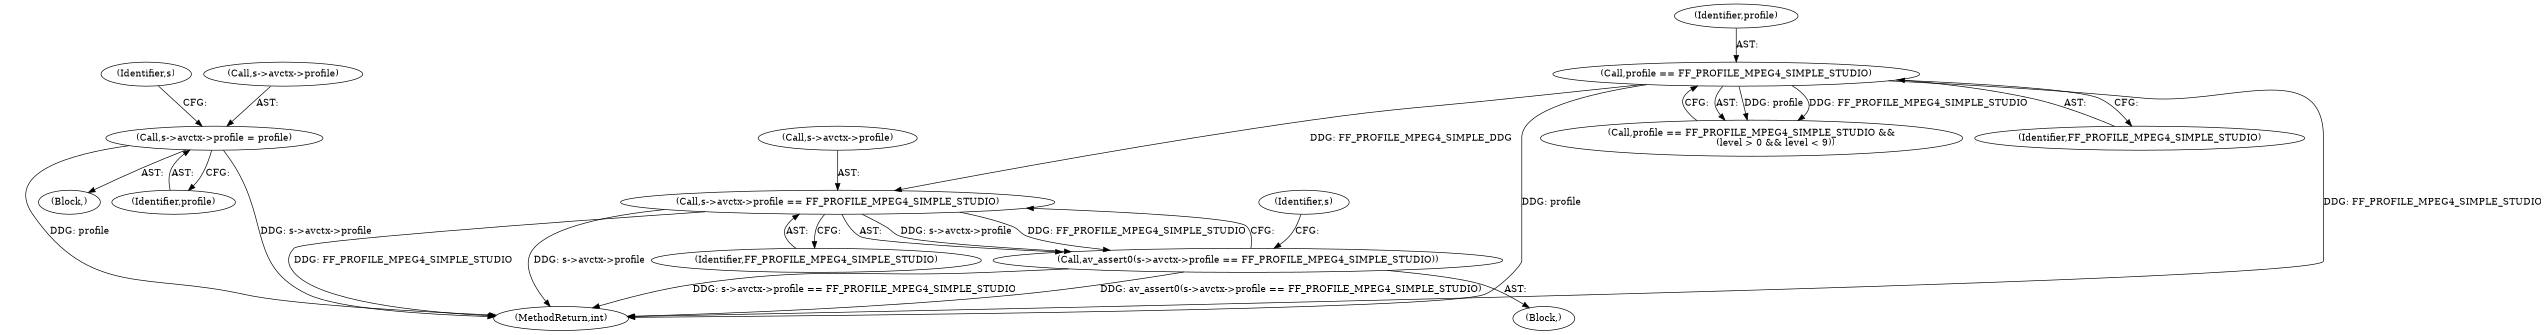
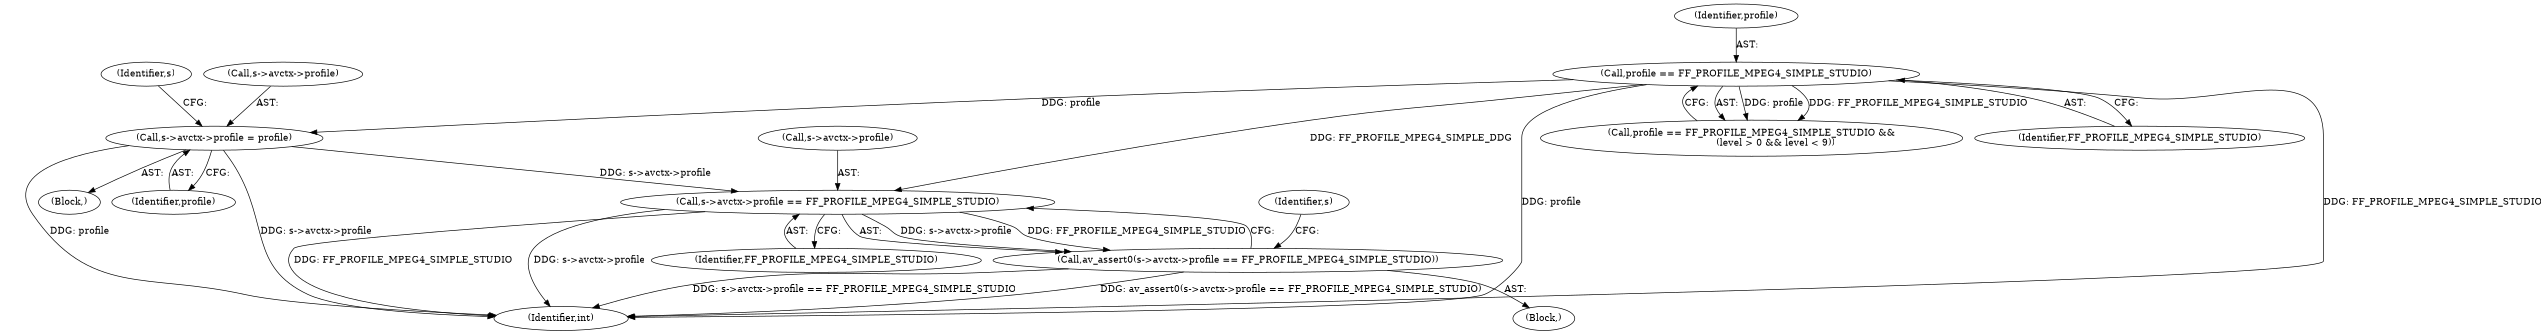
edge "(Call,profile == FF_PROFILE_MPEG4_SIMPLE_STUDIO)" -> "(Call,s->avctx->profile = profile)": added, label "DDG: profile"
edge "(Call,s->avctx->profile = profile)" -> "(Call,s->avctx->profile == FF_PROFILE_MPEG4_SIMPLE_STUDIO)": added, label "DDG: s->avctx->profile"
node "(MethodReturn,int)": label "(MethodReturn,int)" -> "(Identifier,int)"
